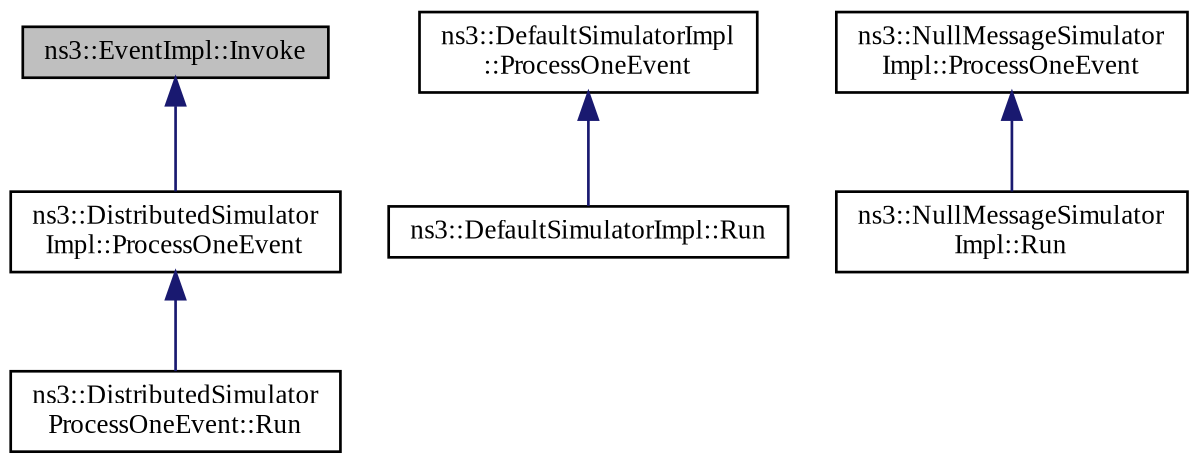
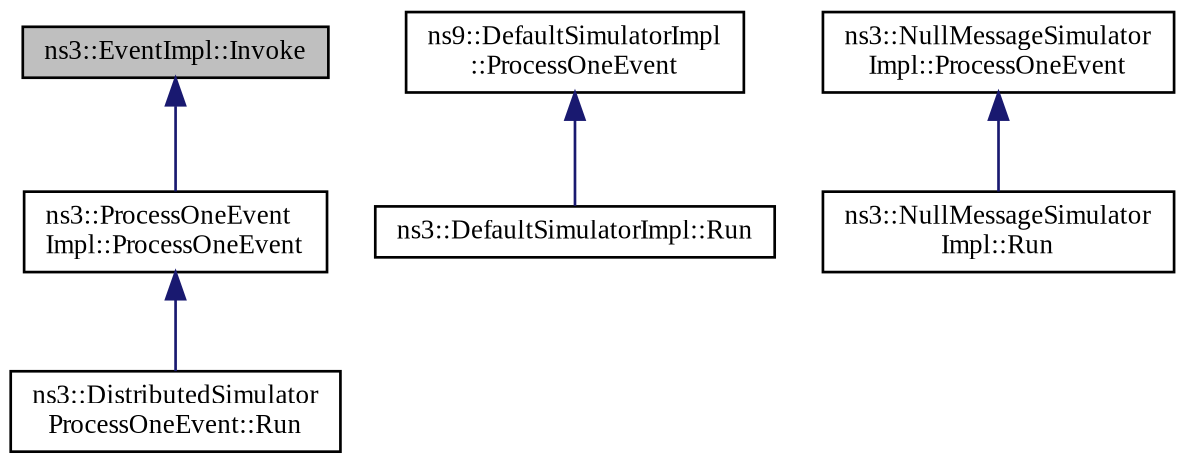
node "ns3::DefaultSimulatorImpl ::ProcessOneEvent": label "ns3::DefaultSimulatorImpl ::ProcessOneEvent" -> "ns9::DefaultSimulatorImpl ::ProcessOneEvent"
node "ns3::DistributedSimulator Impl::ProcessOneEvent": label "ns3::DistributedSimulator Impl::ProcessOneEvent" -> "ns3::ProcessOneEvent Impl::ProcessOneEvent"
